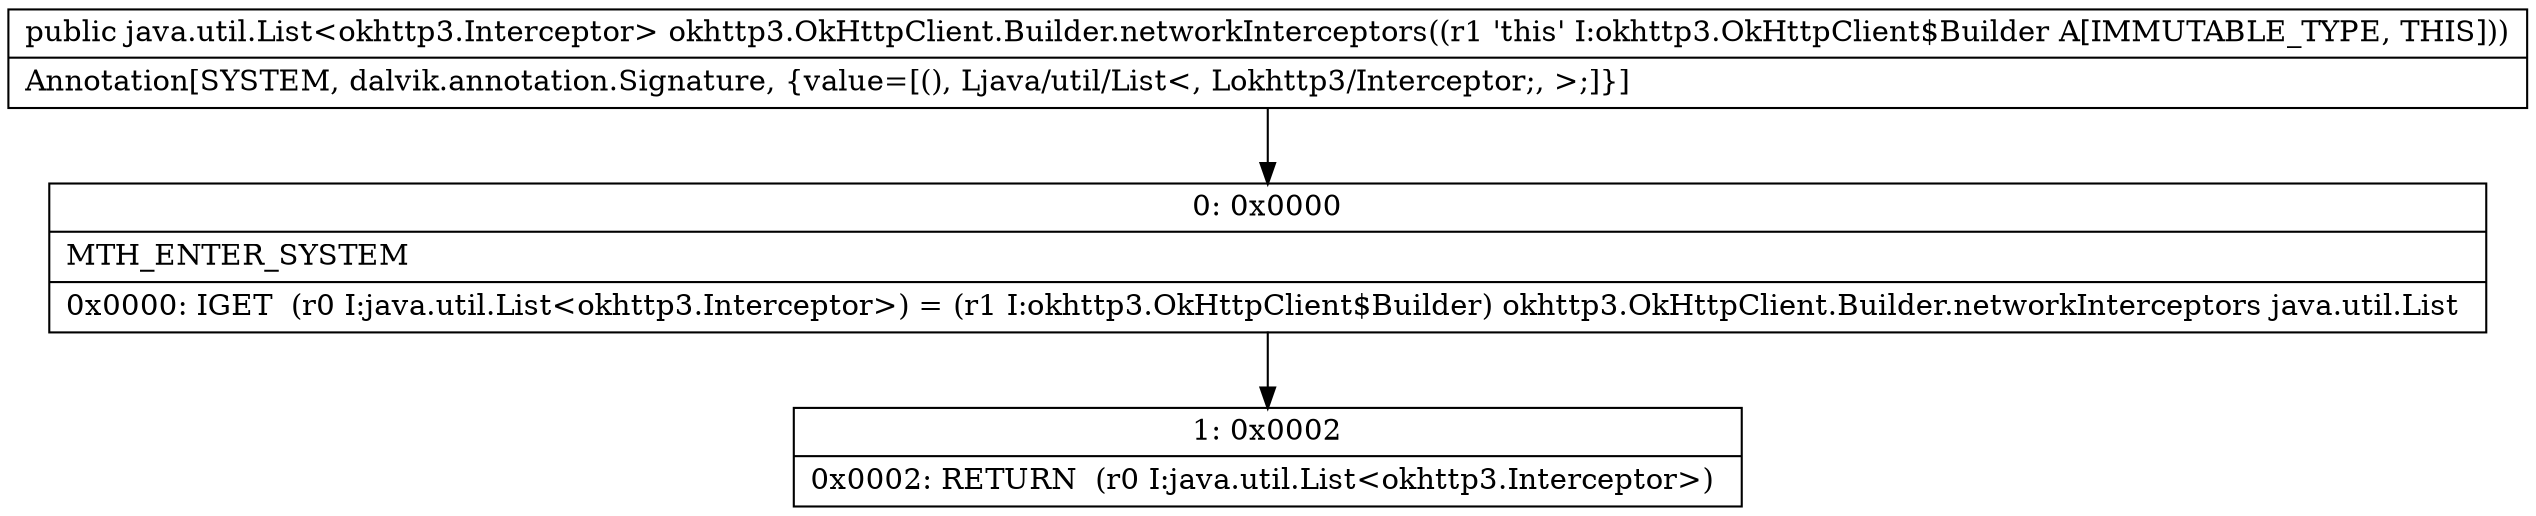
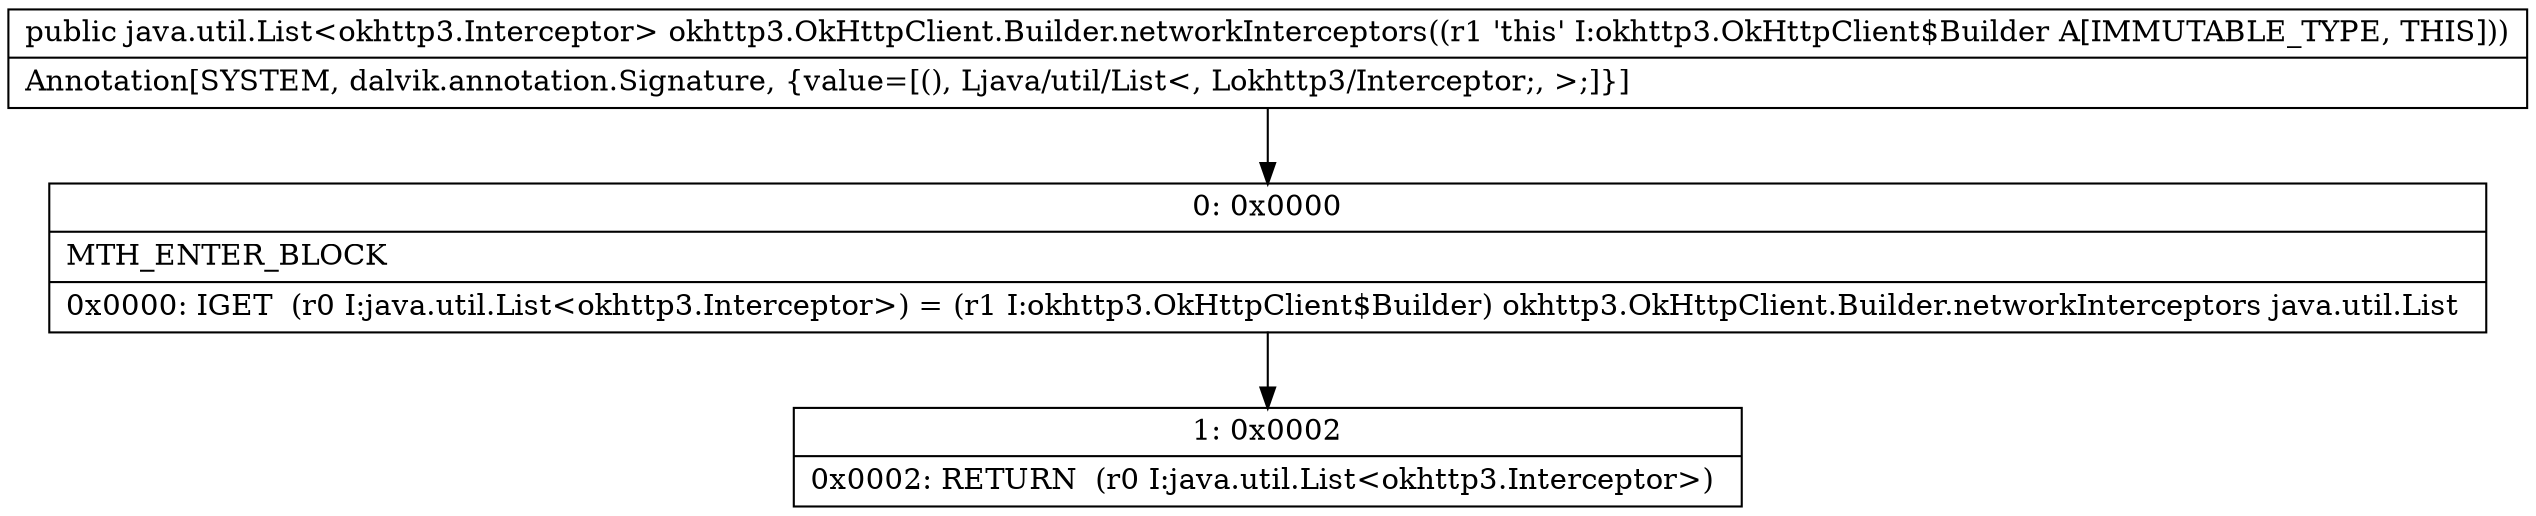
node "0: 0x0000": text "MTH_ENTER_SYSTEM" -> "MTH_ENTER_BLOCK"
